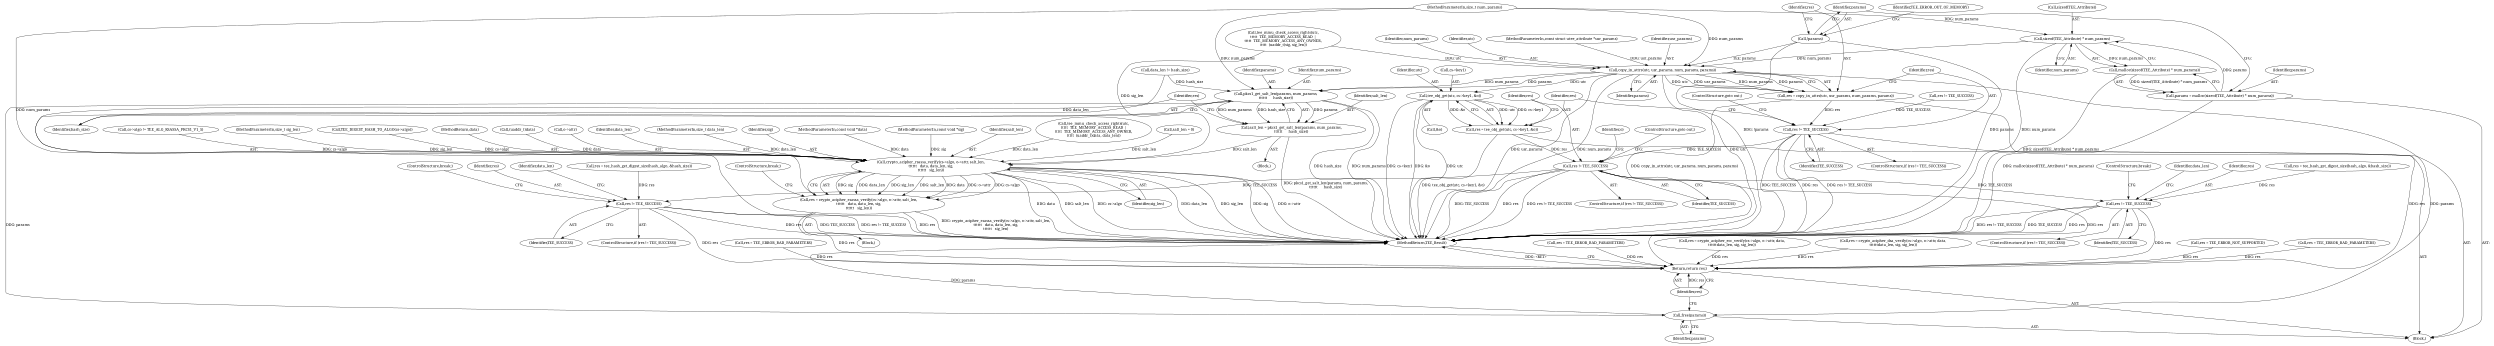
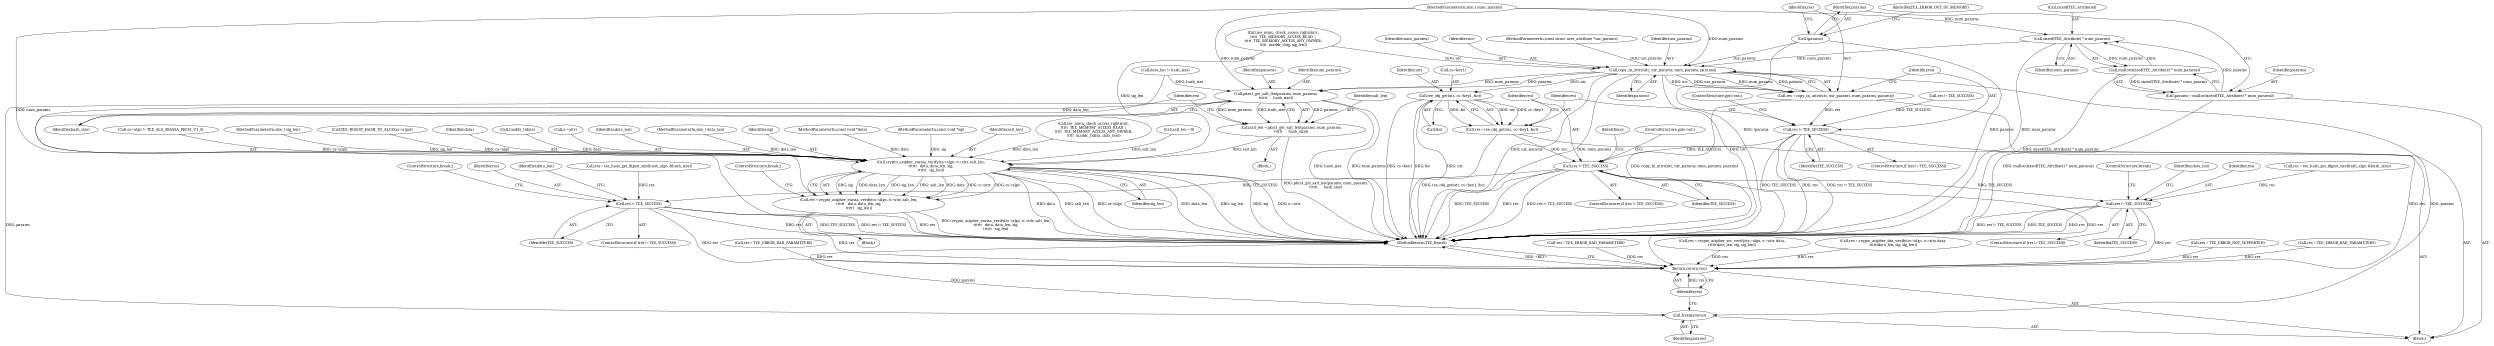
edge "(Call,malloc(sizeof(TEE_Attribute) * num_params))" -> "(Call,sizeof(TEE_Attribute) * num_params)": label "CFG: " -> "DDG: "
edge "(Call,tee_obj_get(utc, cs->key1, &o))" -> "(Call,&o)": added, label "CFG:"
node "(MethodReturn,data)": label "(MethodReturn,data)" -> "(Identifier,data)"
